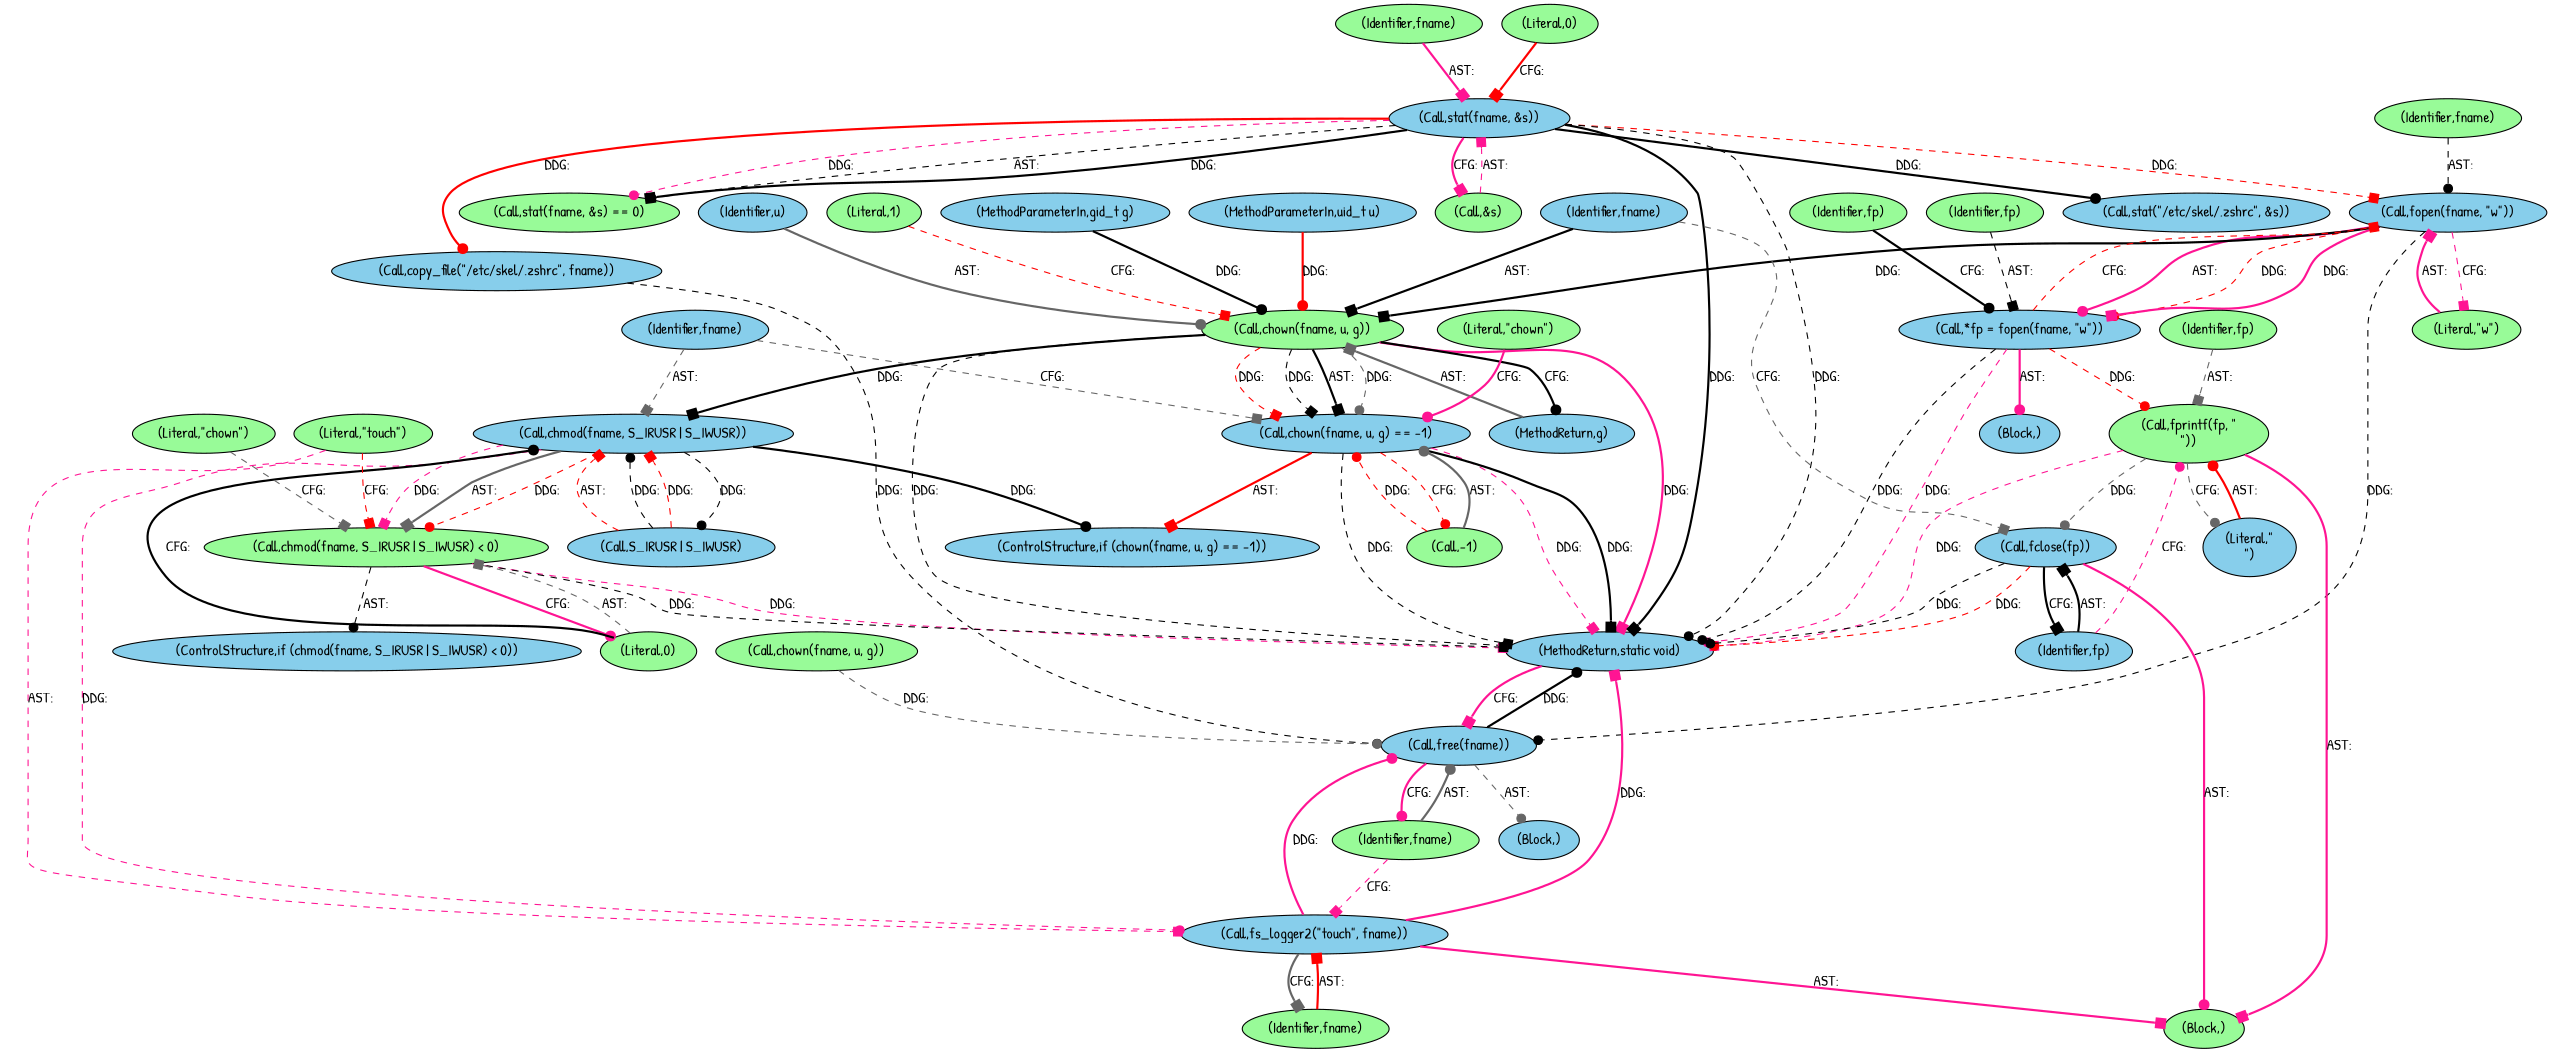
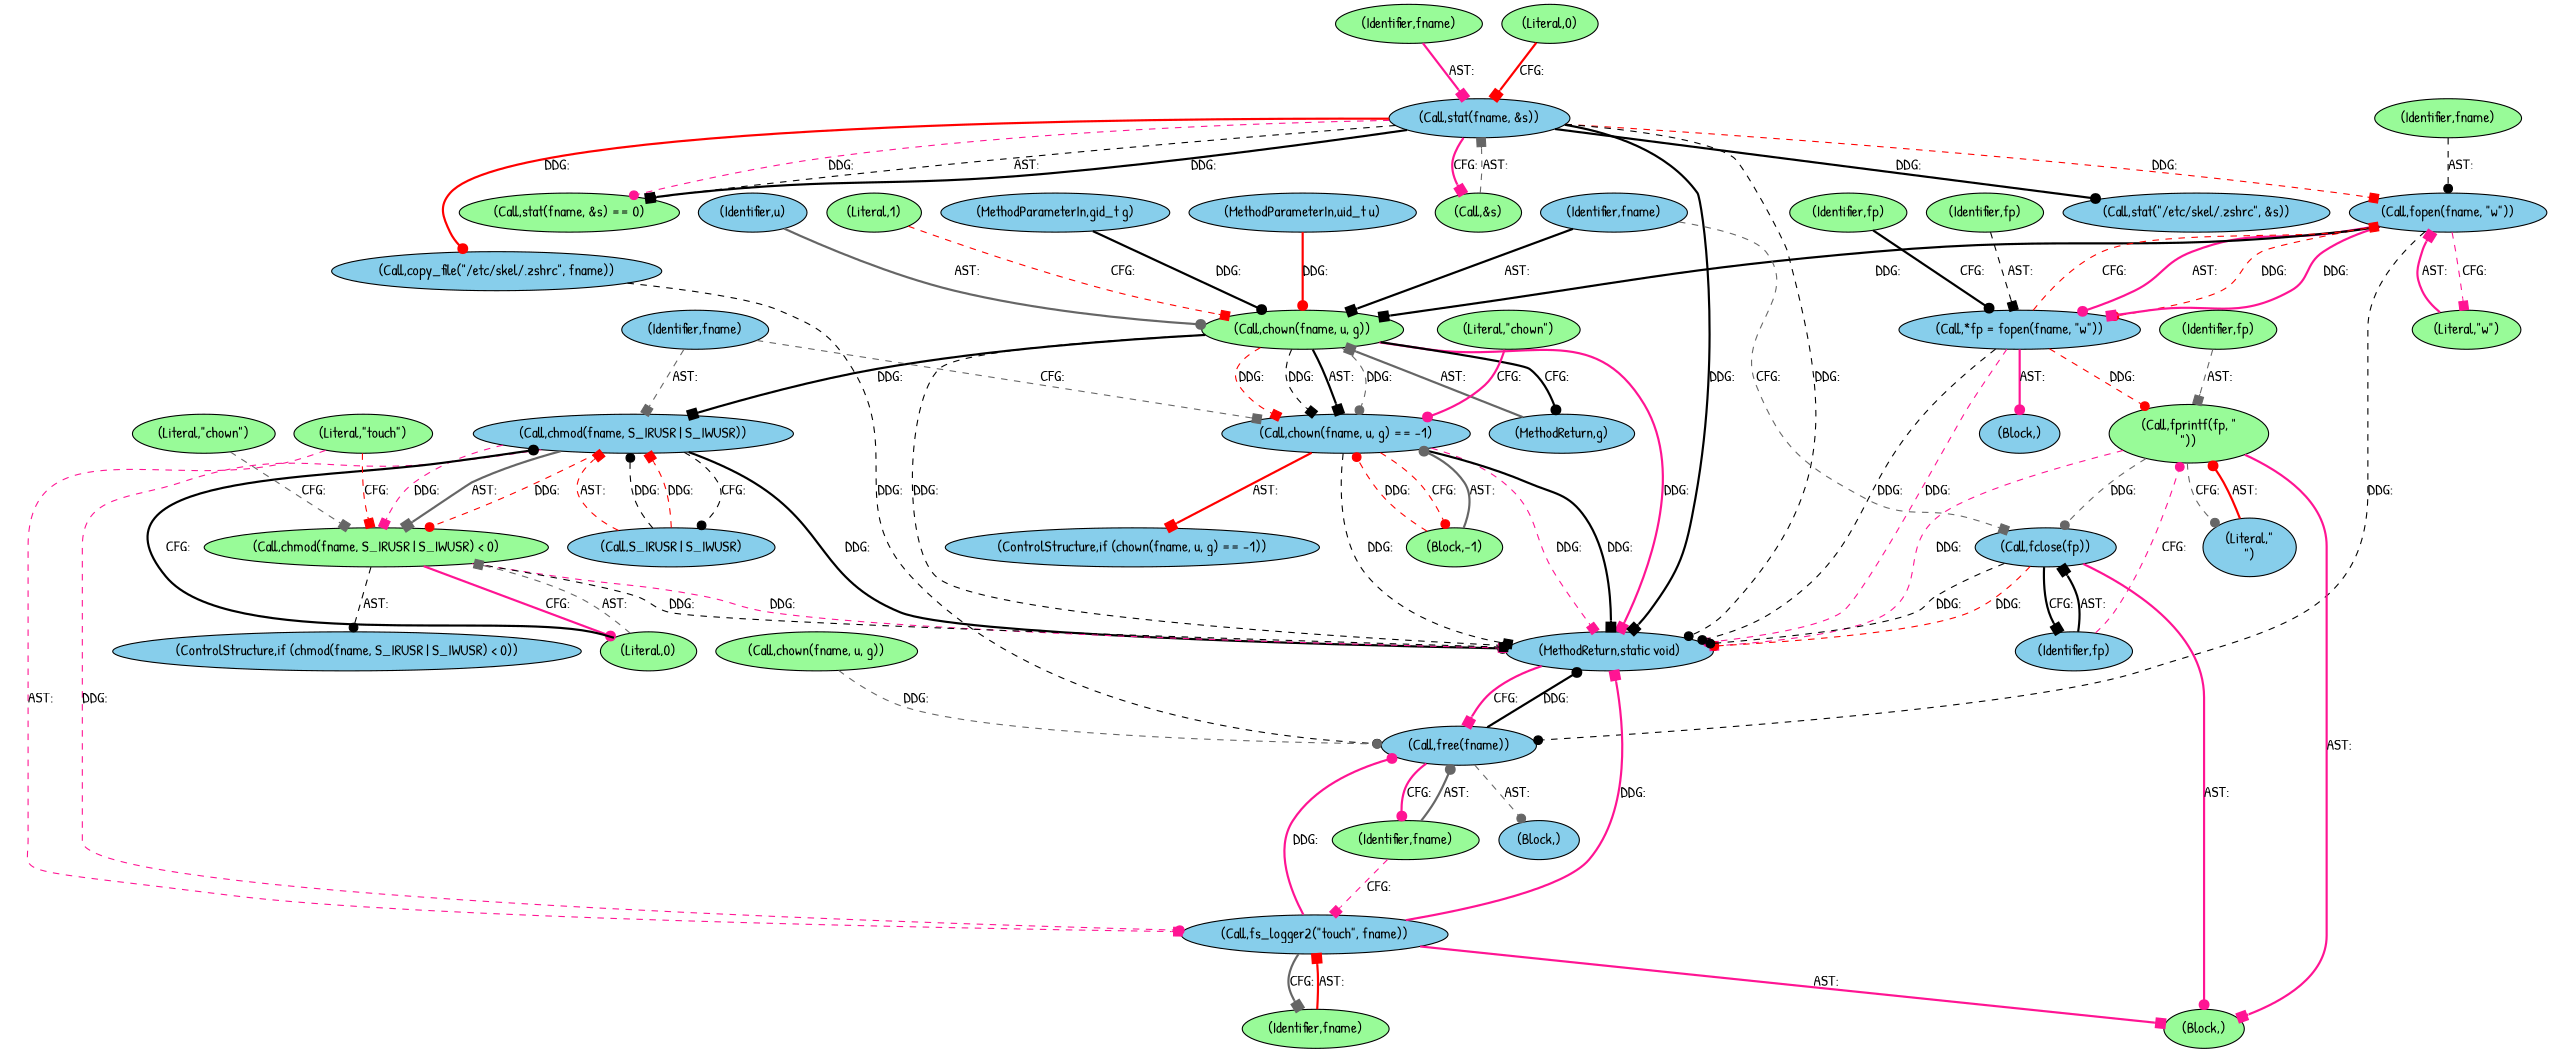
edge "(Call,&s)" -> "(Call,stat(fname, &s))": color deeppink -> gray40
edge "(Call,chmod(fname, S_IRUSR | S_IWUSR))" -> "(ControlStructure,if (chown(fname, u, g) == -1))": now "(Call,chmod(fname, S_IRUSR | S_IWUSR))" -> "(MethodReturn,static void)"
edge "(Call,chmod(fname, S_IRUSR | S_IWUSR))" -> "(Call,S_IRUSR | S_IWUSR)": label "DDG: " -> "CFG: "
node "(Call,-1)": label "(Call,-1)" -> "(Block,-1)"
